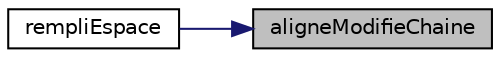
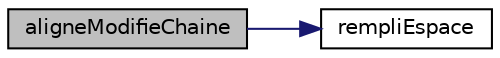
edge "rempliEspace" -> "aligneModifieChaine": reversed
